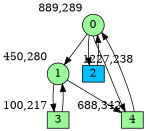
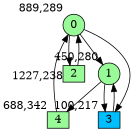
edge "0 889,289" -> "4 688,342": now "0 889,289" -> "3 100,217"
node "2 1227,238": fillcolor deepskyblue -> palegreen
node "3 100,217": fillcolor palegreen -> deepskyblue
